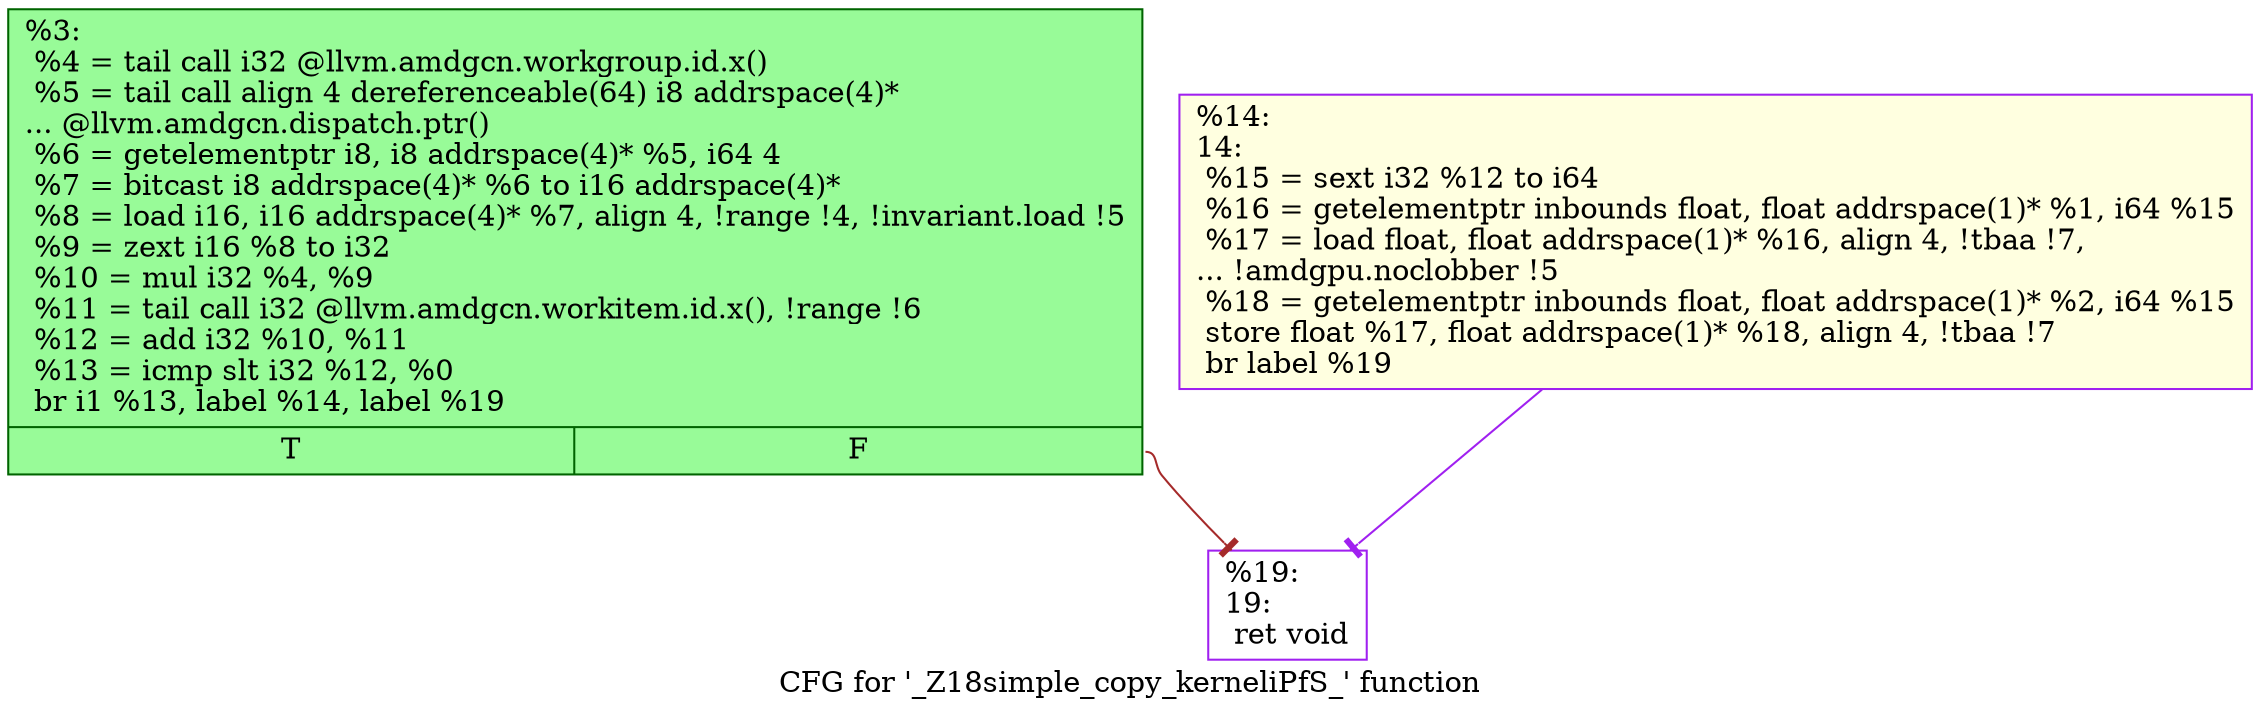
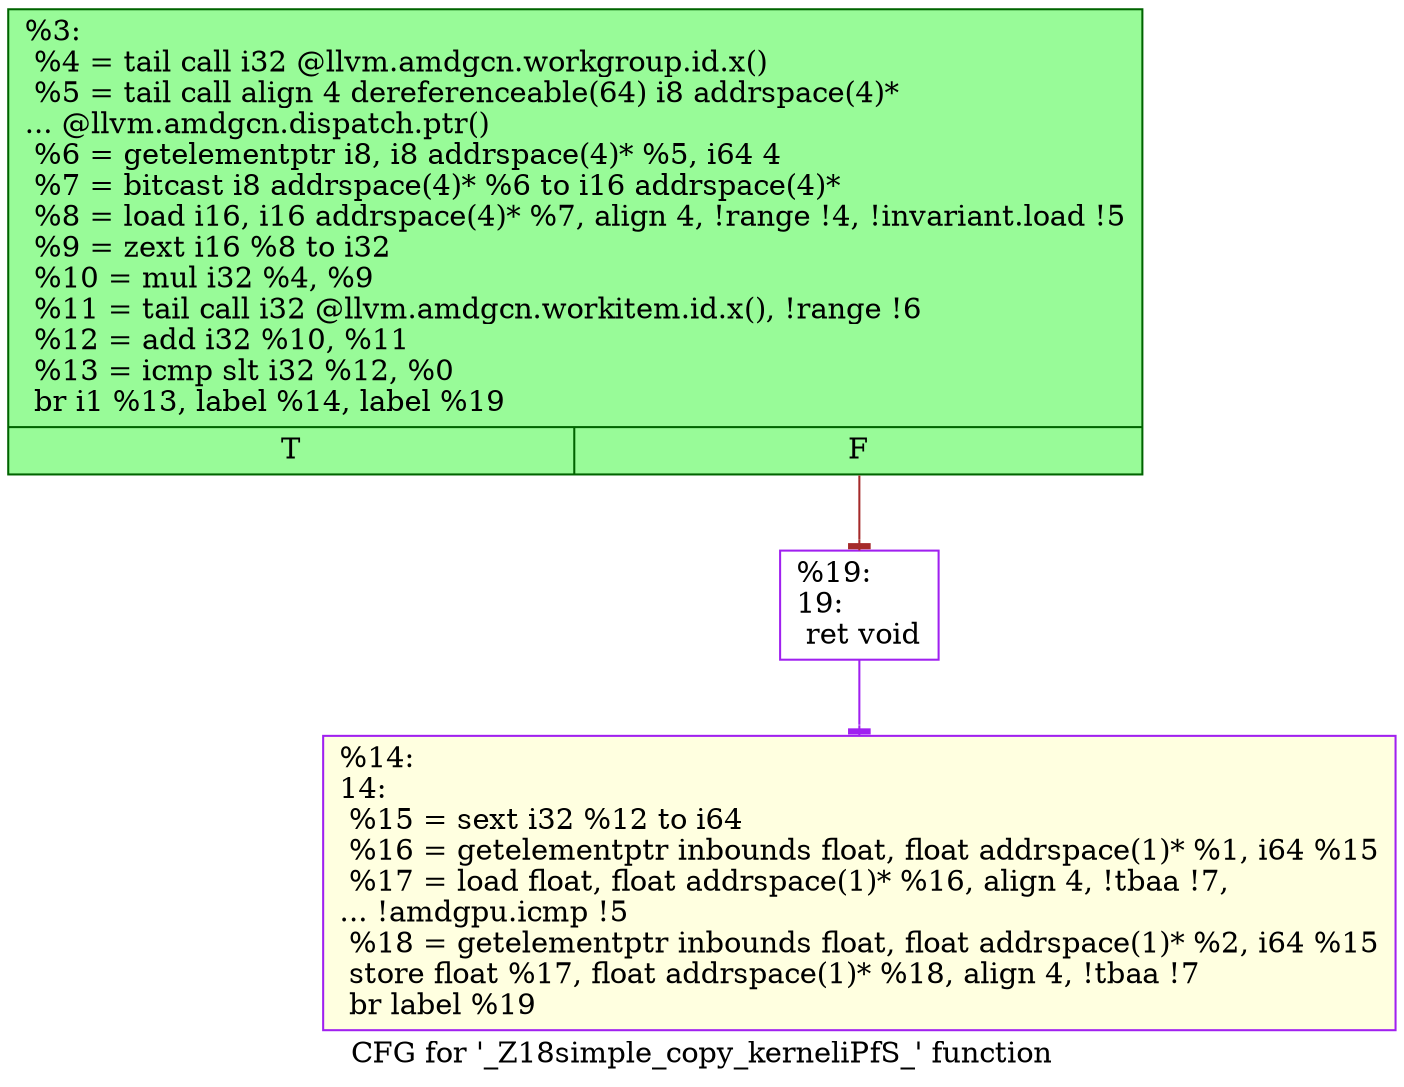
node "%14:": text "... !amdgpu.noclobber !5" -> "... !amdgpu.icmp !5"
edge "%14:" -> "%19:": reversed
